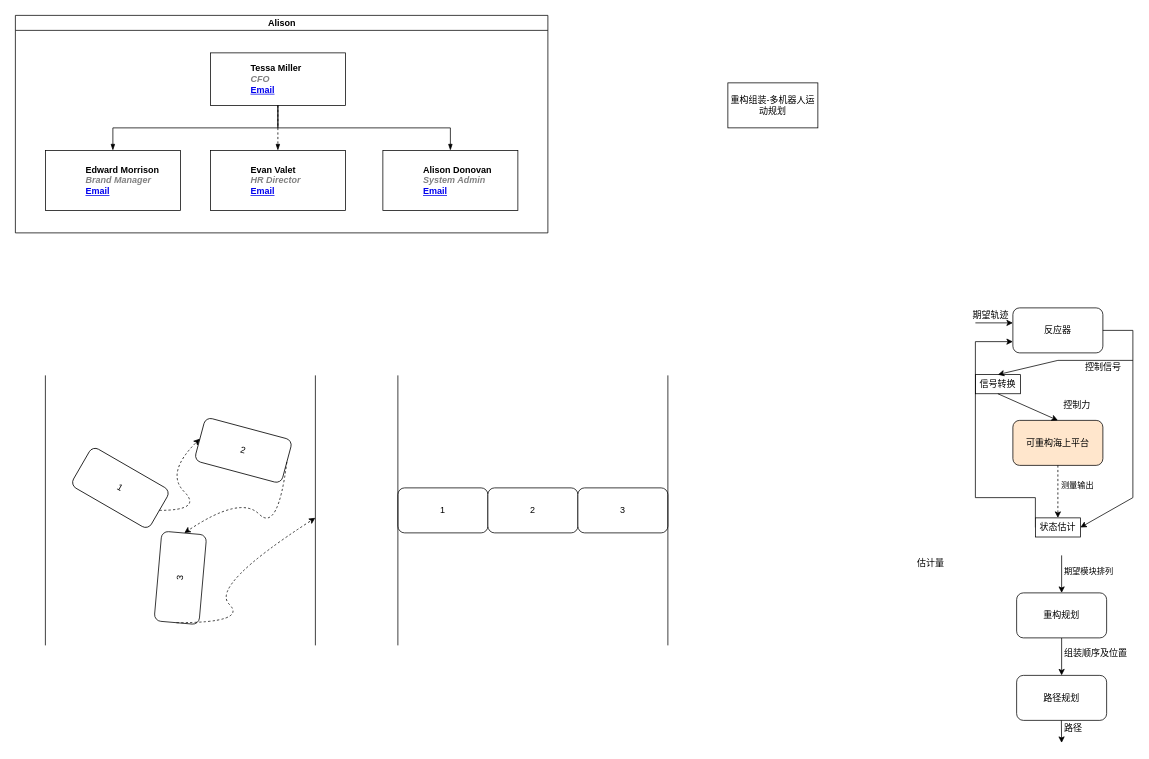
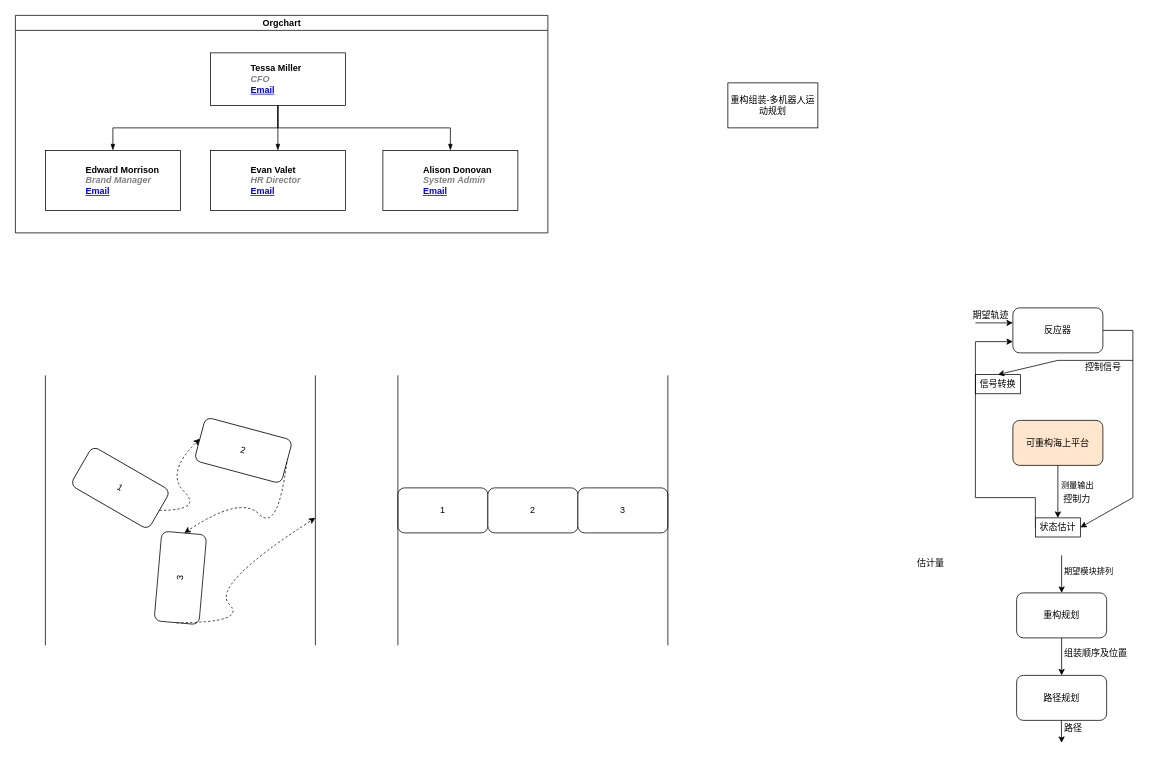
node "Alison": label "Alison" -> "Orgchart"
edge "Tessa Miller CFO Email" -> "Evan Valet HR Director Email": style dashed -> solid
node "控制力": moved (1077, 405) -> (1077, 499)
edge "信号转换" -> "可重构海上平台": removed
edge "可重构海上平台" -> "状态估计": style dashed -> solid
